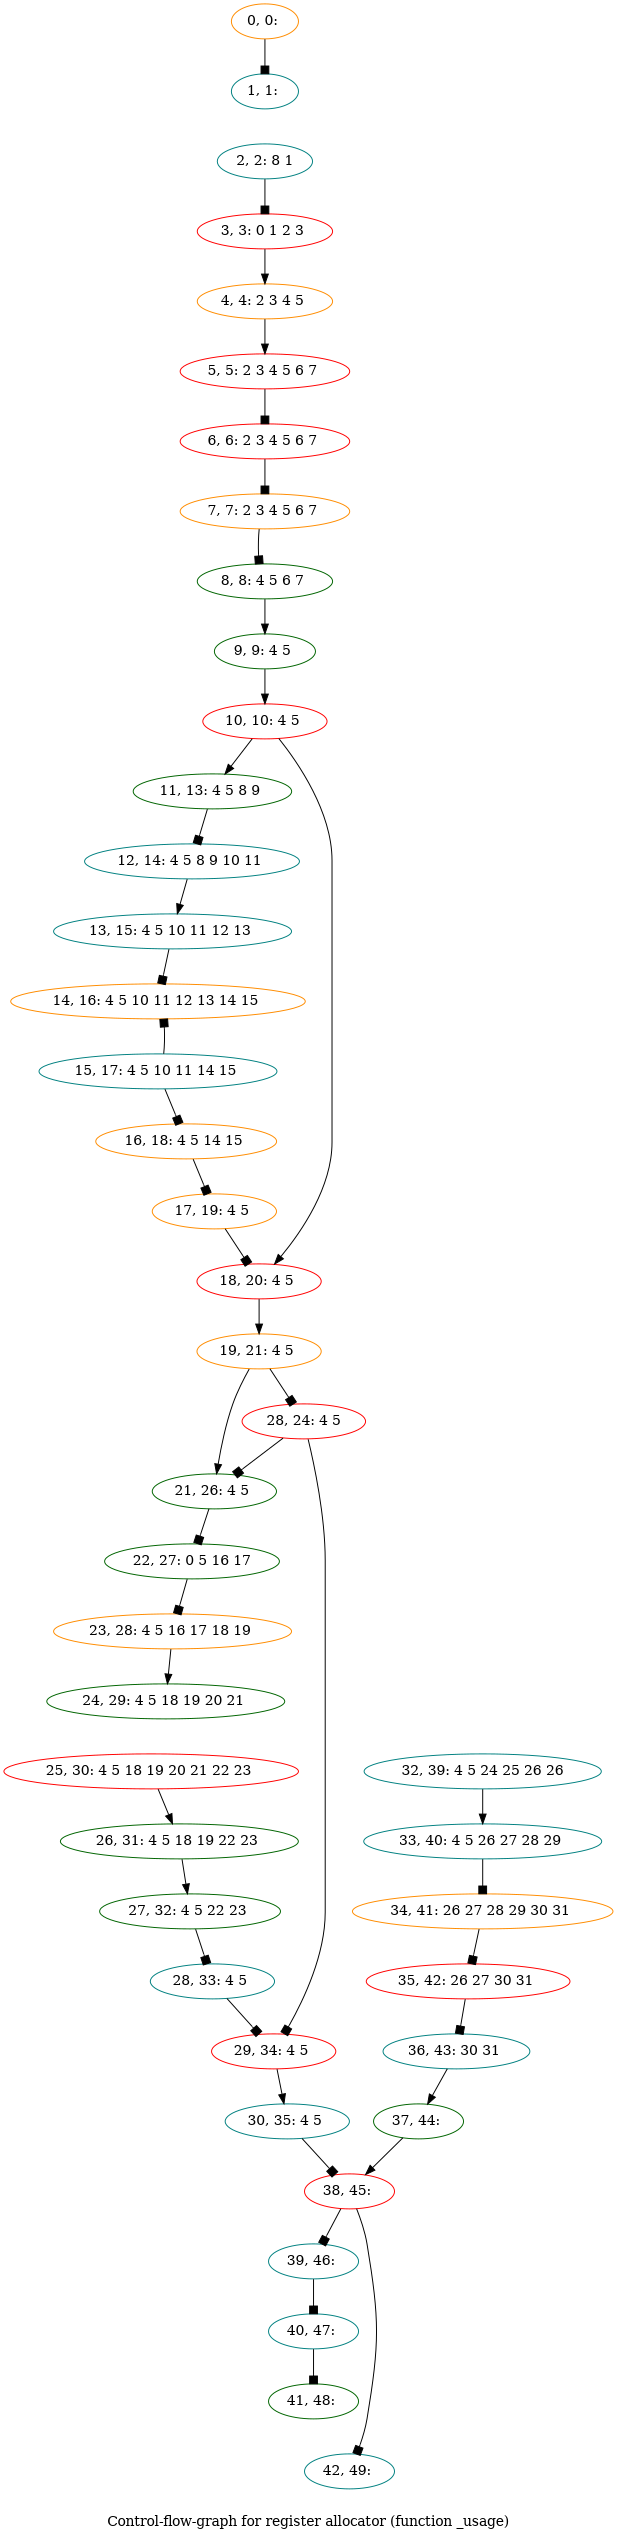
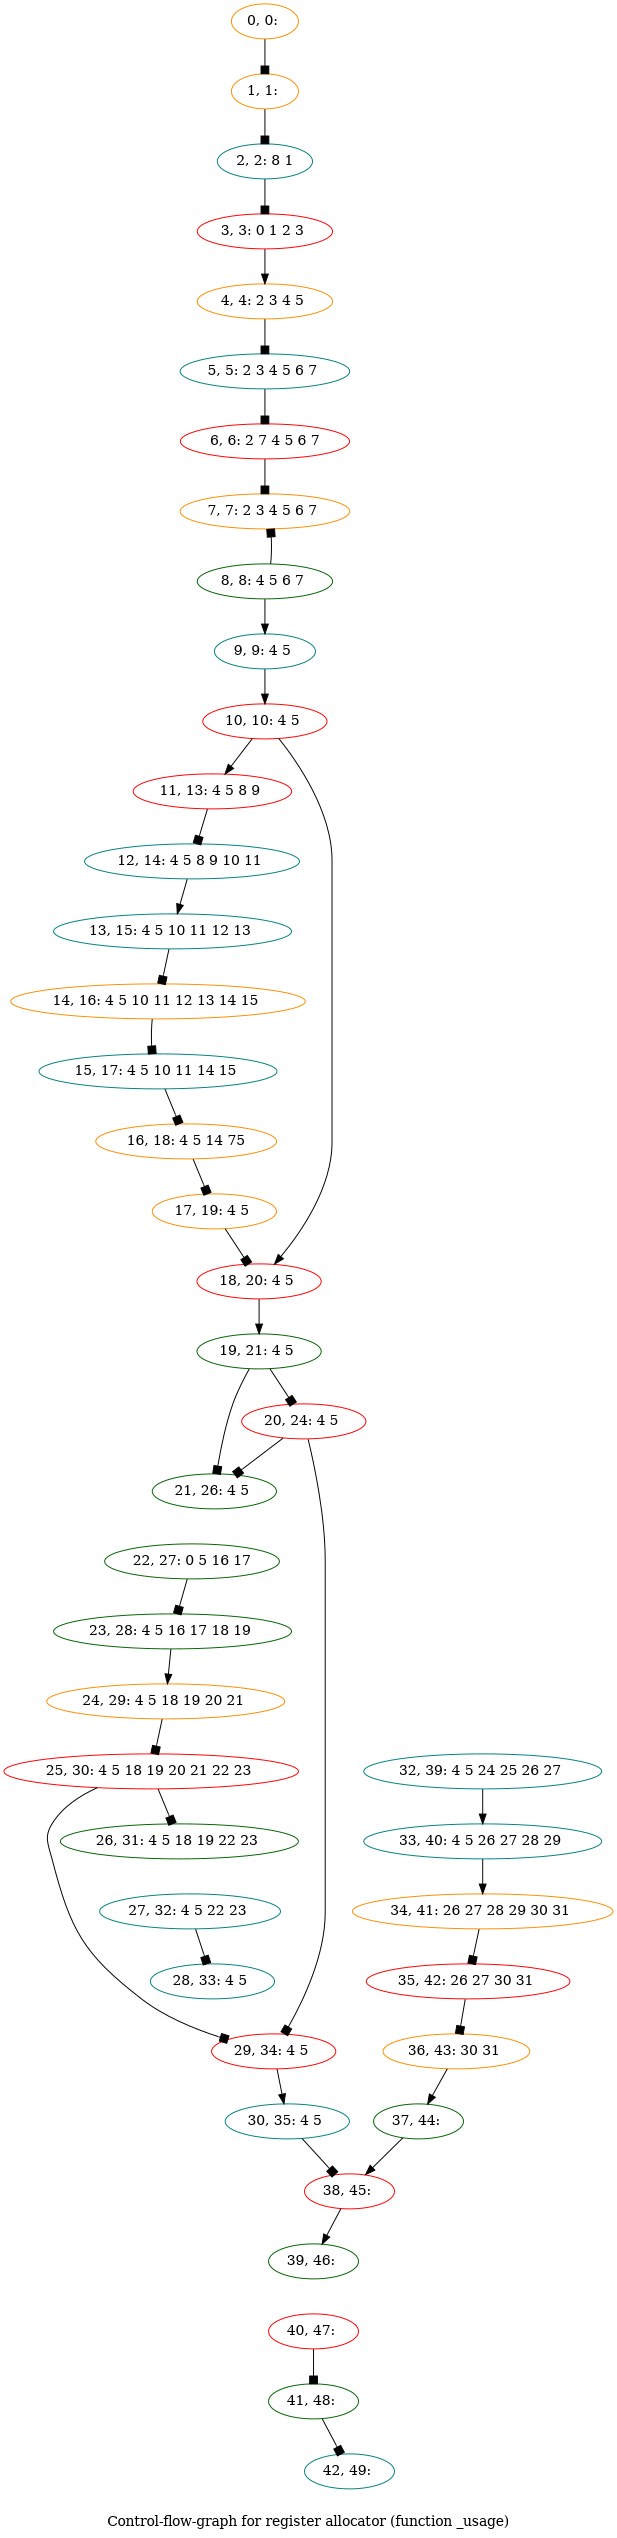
node "1, 1:": color teal -> darkorange
edge "1, 1:" -> "2, 2: 8 1": added
edge "4, 4: 2 3 4 5" -> "5, 5: 2 3 4 5 6 7": arrowhead normal -> box
node "5, 5: 2 3 4 5 6 7": color red -> teal
node "6, 6: 2 3 4 5 6 7": label "6, 6: 2 3 4 5 6 7" -> "6, 6: 2 7 4 5 6 7"
edge "7, 7: 2 3 4 5 6 7" -> "8, 8: 4 5 6 7": reversed
node "9, 9: 4 5": color darkgreen -> teal
node "11, 13: 4 5 8 9": color darkgreen -> red
edge "15, 17: 4 5 10 11 14 15" -> "14, 16: 4 5 10 11 12 13 14 15": reversed
node "16, 18: 4 5 14 15": label "16, 18: 4 5 14 15" -> "16, 18: 4 5 14 75"
node "19, 21: 4 5": color darkorange -> darkgreen
edge "19, 21: 4 5" -> "21, 26: 4 5": arrowhead normal -> box
node "28, 24: 4 5": label "28, 24: 4 5" -> "20, 24: 4 5"
edge "21, 26: 4 5" -> "22, 27: 0 5 16 17": removed
node "23, 28: 4 5 16 17 18 19": color darkorange -> darkgreen
node "24, 29: 4 5 18 19 20 21": color darkgreen -> darkorange
edge "24, 29: 4 5 18 19 20 21" -> "25, 30: 4 5 18 19 20 21 22 23": added
node "32, 39: 4 5 24 25 26 26": label "32, 39: 4 5 24 25 26 26" -> "32, 39: 4 5 24 25 26 27"
edge "25, 30: 4 5 18 19 20 21 22 23" -> "26, 31: 4 5 18 19 22 23": arrowhead normal -> box
edge "26, 31: 4 5 18 19 22 23" -> "27, 32: 4 5 22 23": removed
edge "33, 40: 4 5 26 27 28 29" -> "34, 41: 26 27 28 29 30 31": arrowhead box -> normal
node "27, 32: 4 5 22 23": color darkgreen -> teal
edge "28, 33: 4 5" -> "29, 34: 4 5": now "25, 30: 4 5 18 19 20 21 22 23" -> "29, 34: 4 5"
node "36, 43: 30 31": color teal -> darkorange
edge "38, 45:" -> "39, 46:": arrowhead box -> normal
node "39, 46:": color teal -> darkgreen
edge "39, 46:" -> "40, 47:": removed
edge "38, 45:" -> "42, 49:": now "41, 48:" -> "42, 49:"
node "40, 47:": color teal -> red
